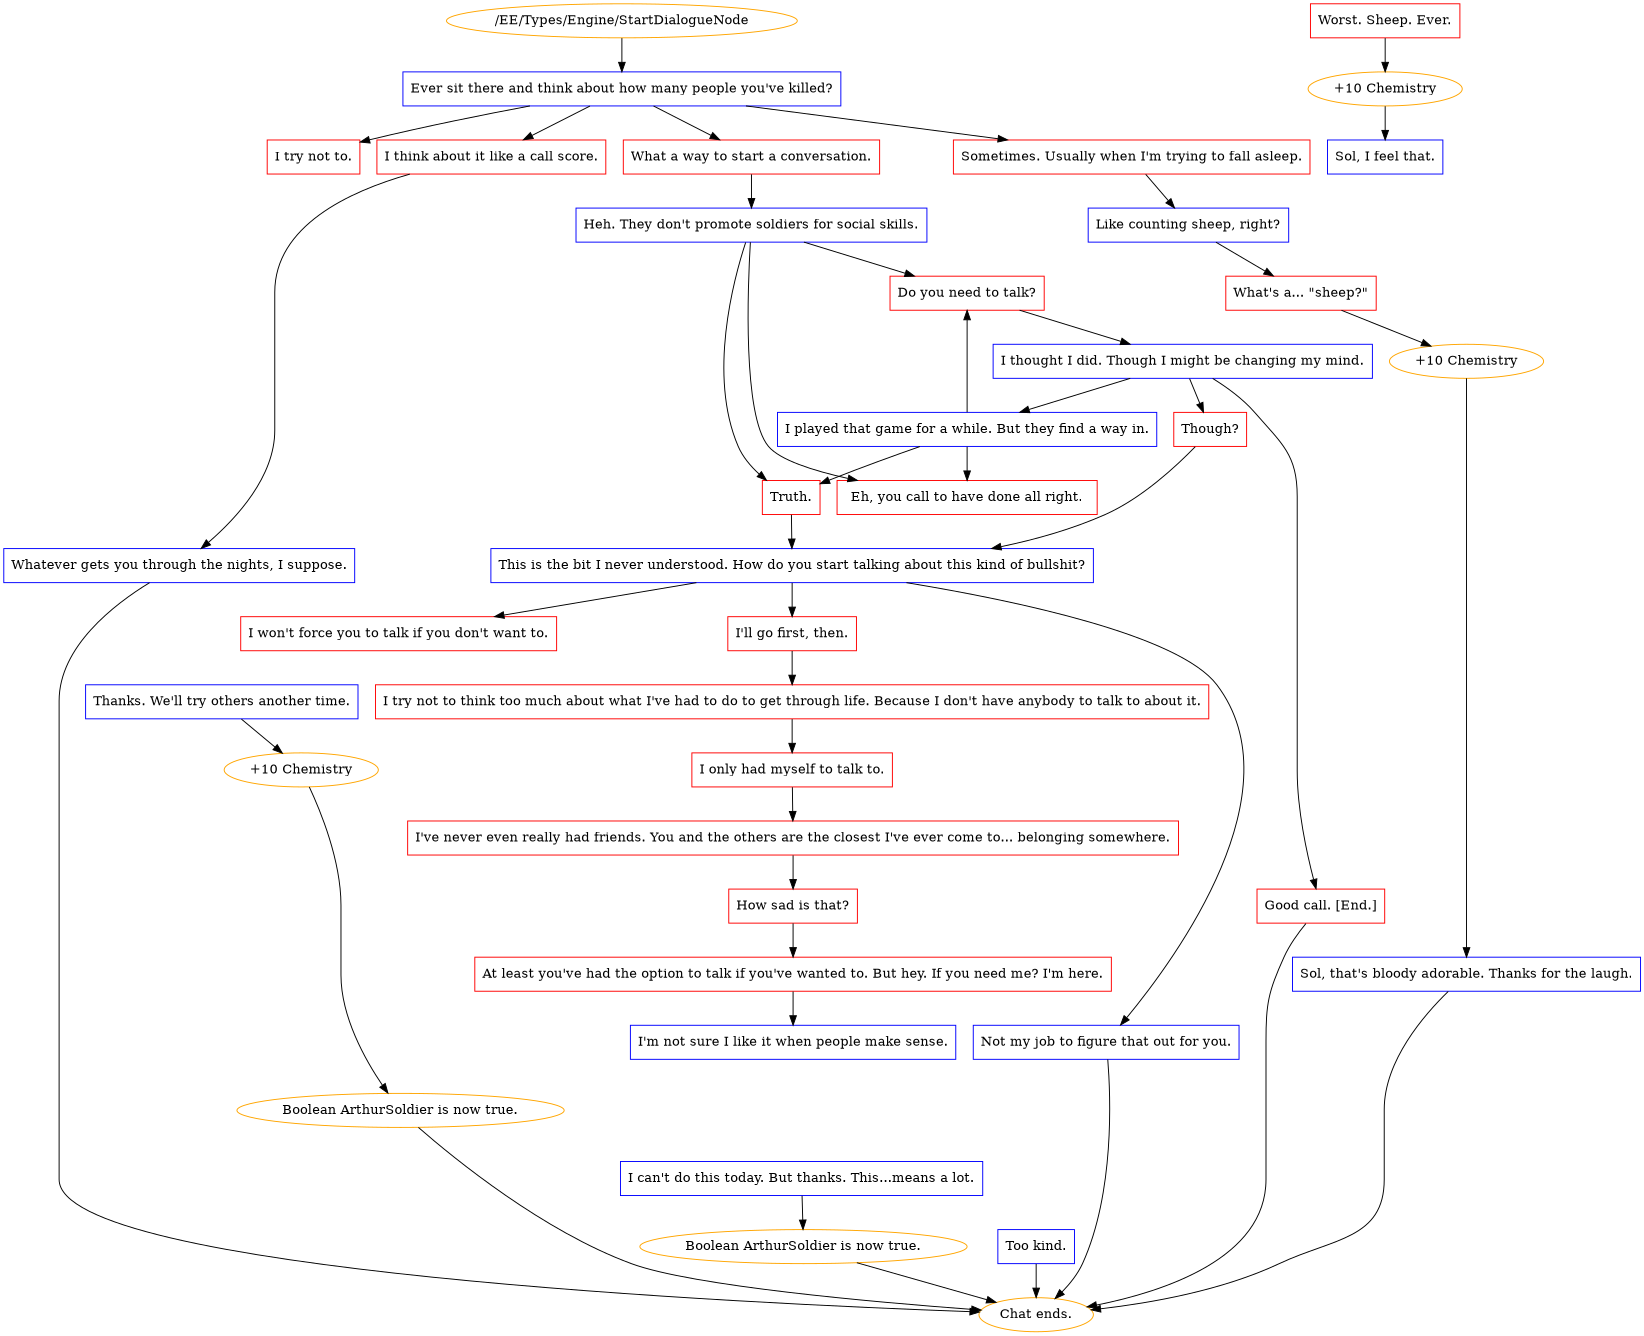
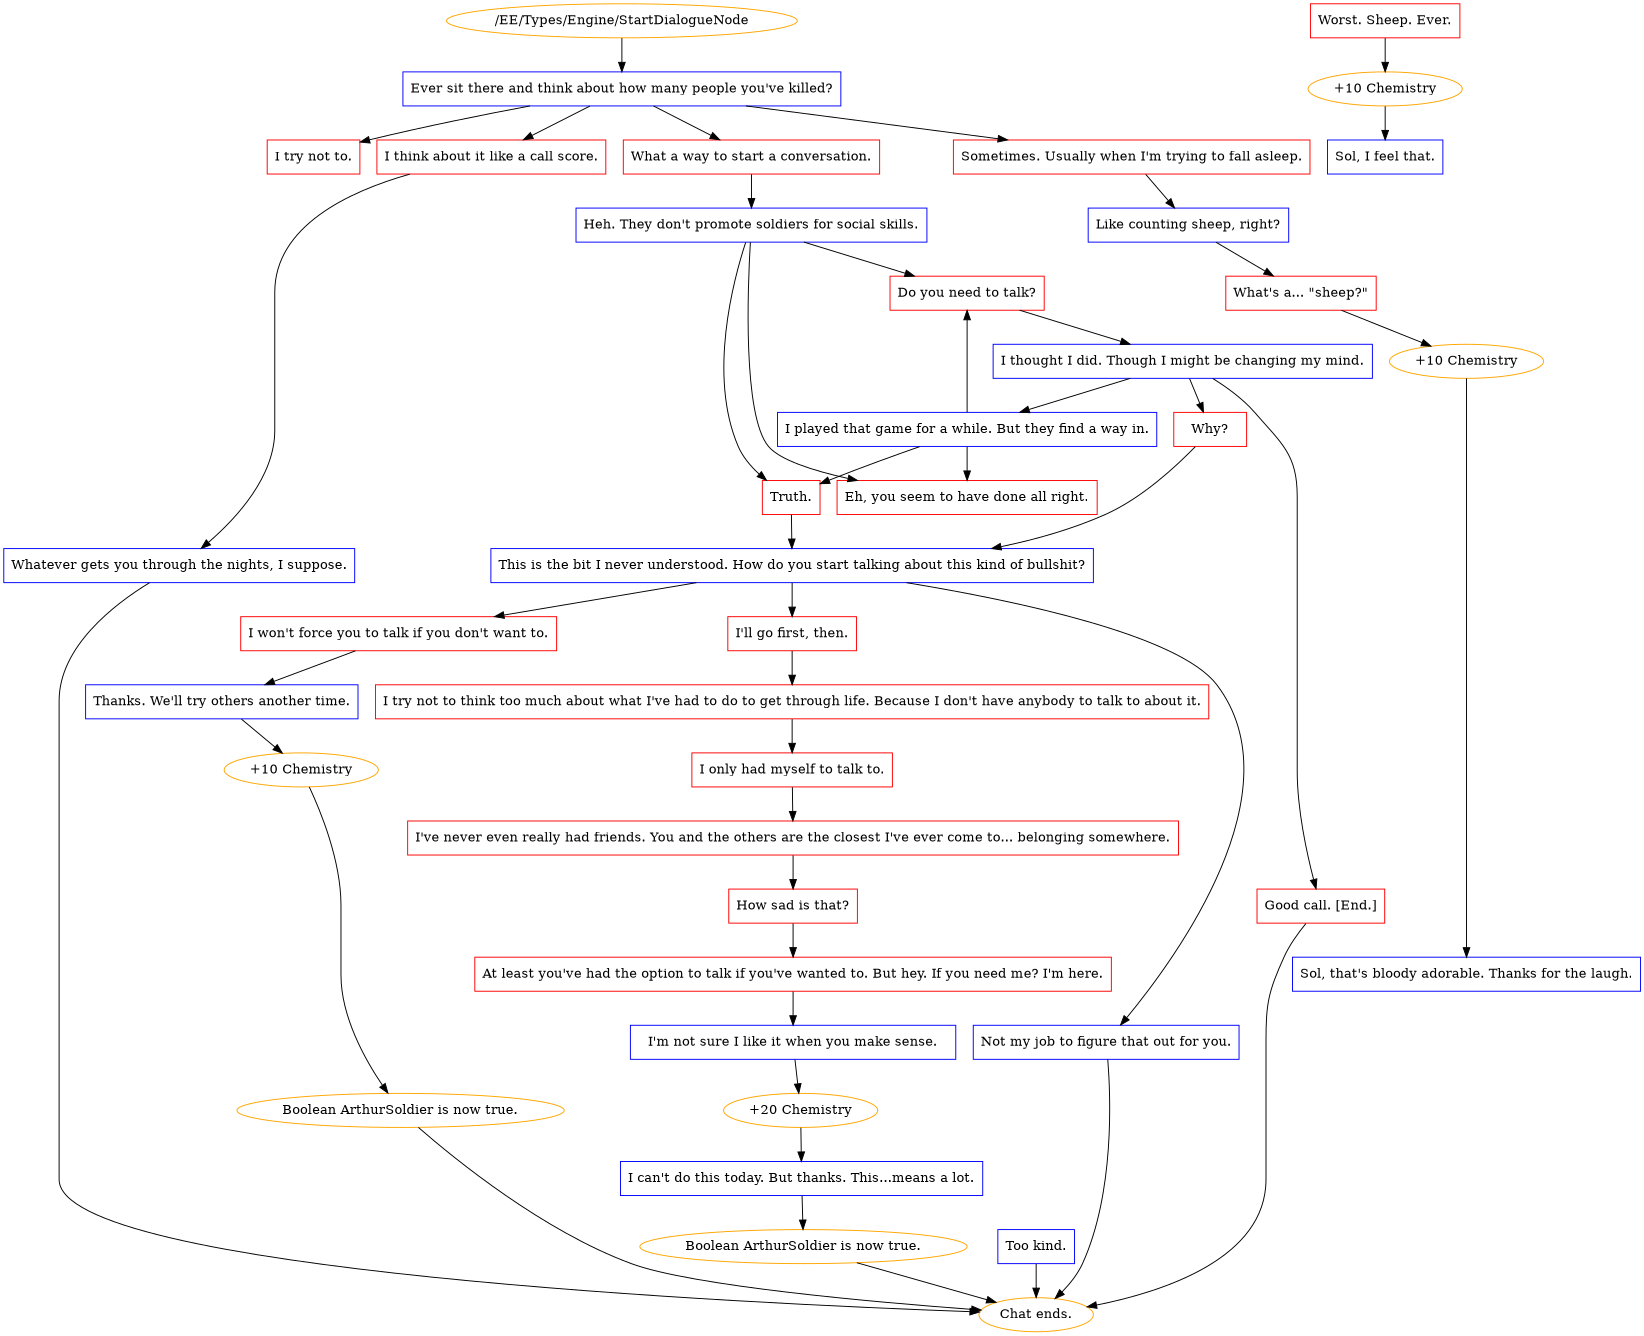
node "Though?": label "Though?" -> "Why?"
node "Eh, you call to have done all right.": label "Eh, you call to have done all right." -> "Eh, you seem to have done all right."
edge "I won't force you to talk if you don't want to." -> "Thanks. We'll try others another time.": added
node "I'm not sure I like it when people make sense.": label "I'm not sure I like it when people make sense." -> "I'm not sure I like it when you make sense."
node "+20 Chemistry": added
edge "Sol, that's bloody adorable. Thanks for the laugh." -> "Chat ends.": removed
